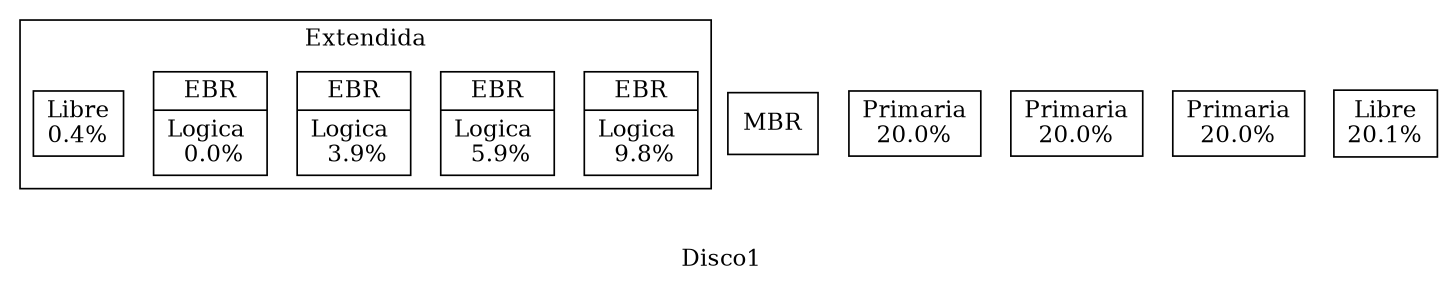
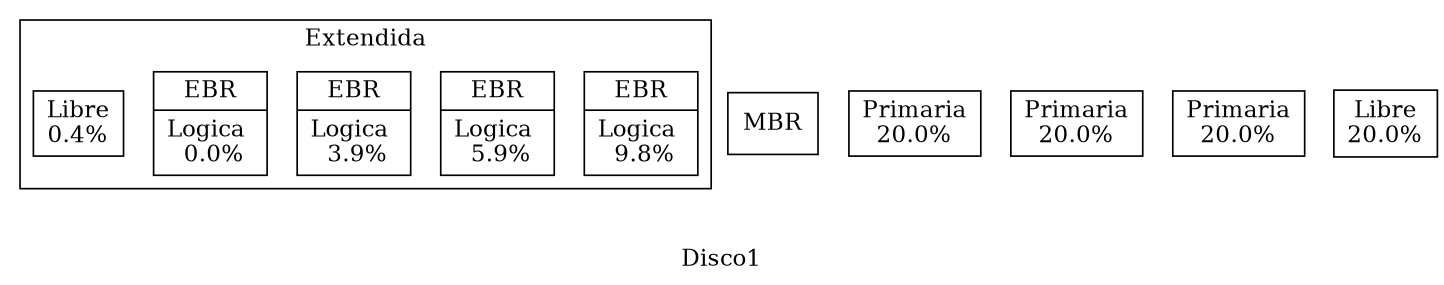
node "Libre 20.1%": label "Libre 20.1%" -> "Libre 20.0%"
